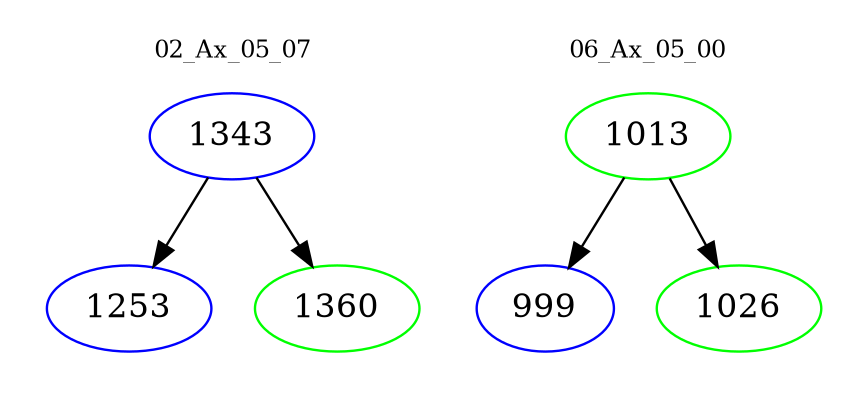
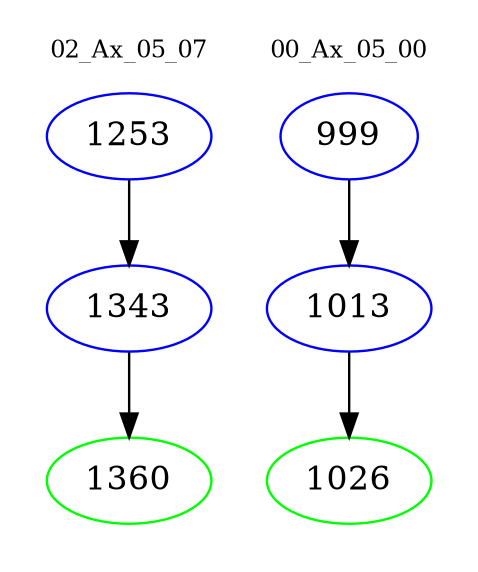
cluster "06_Ax_05_00": label "06_Ax_05_00" -> "00_Ax_05_00"
node "1013": color green -> blue
edge "1343" -> "1253": reversed
edge "1013" -> "999": reversed
